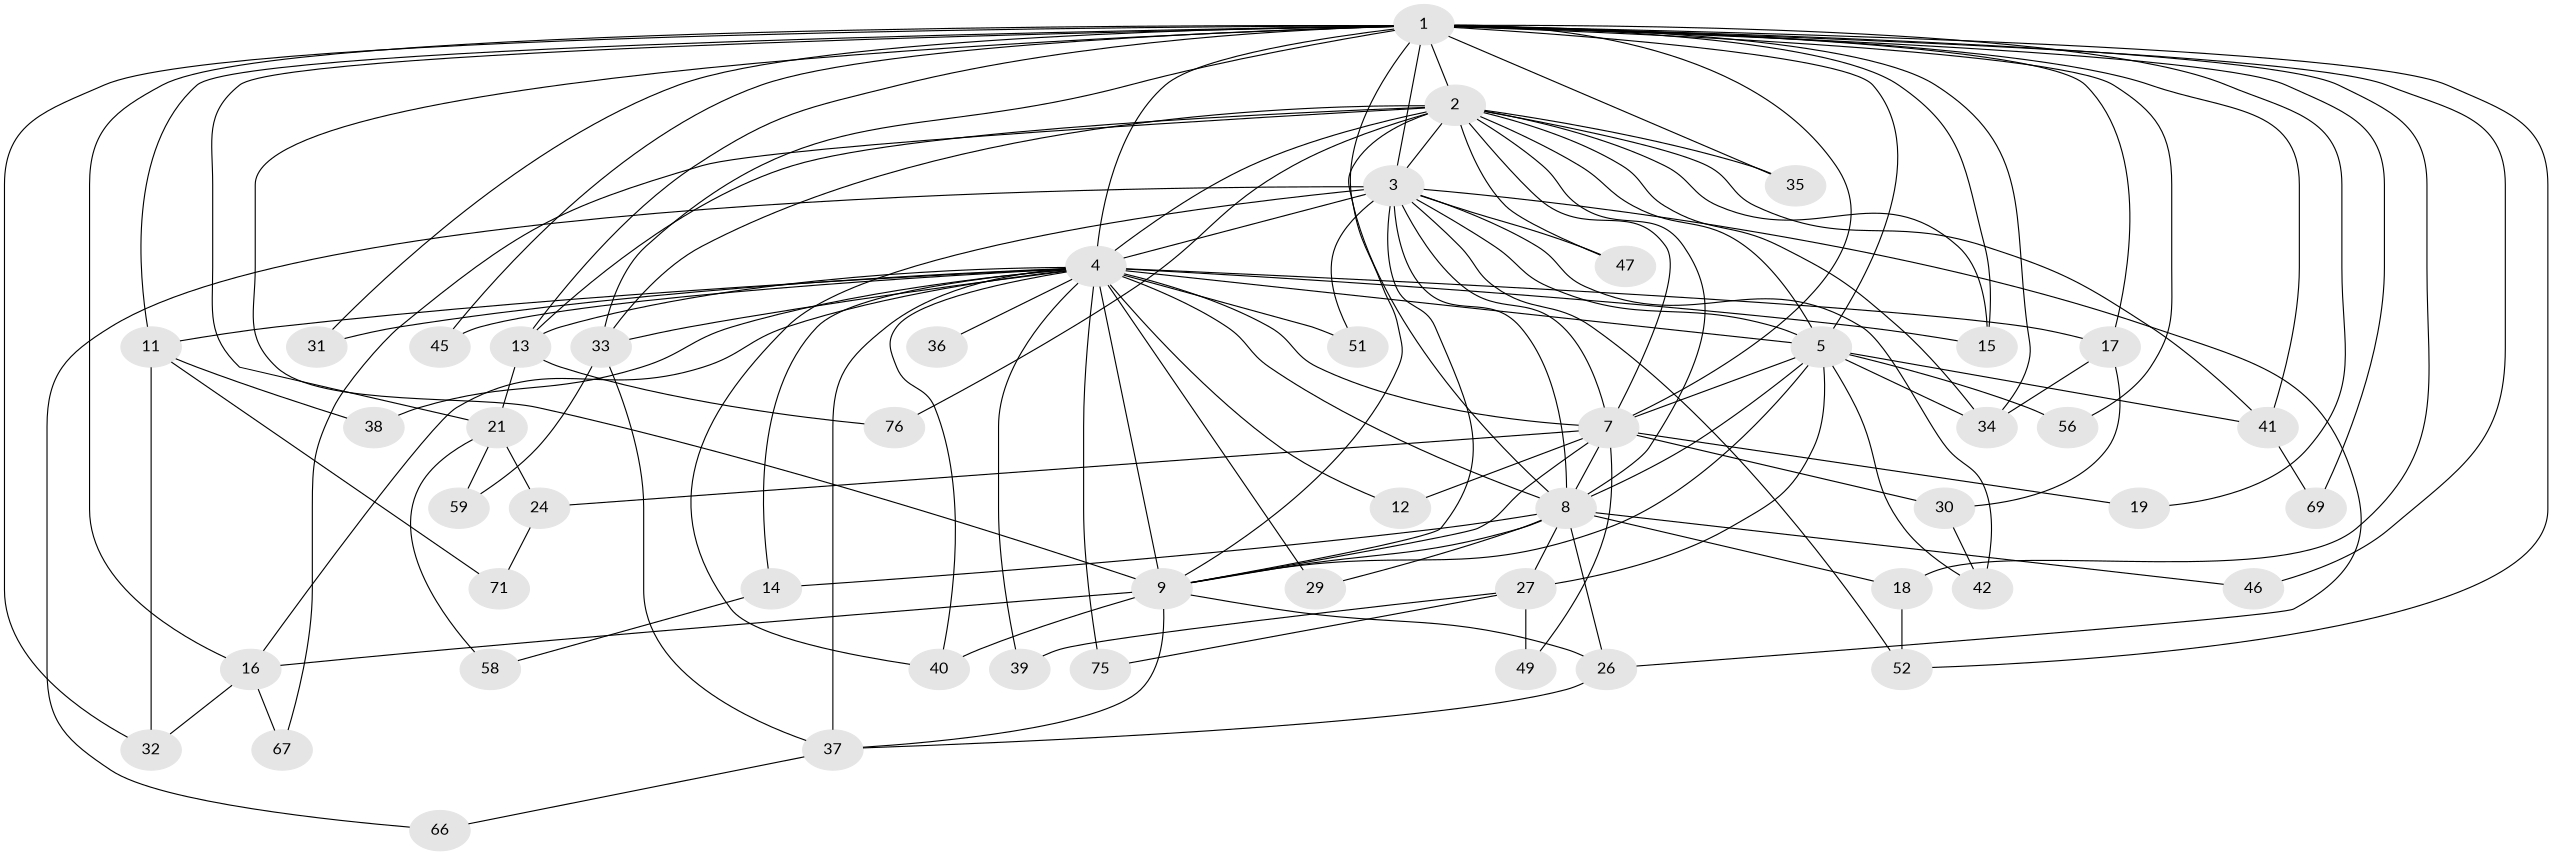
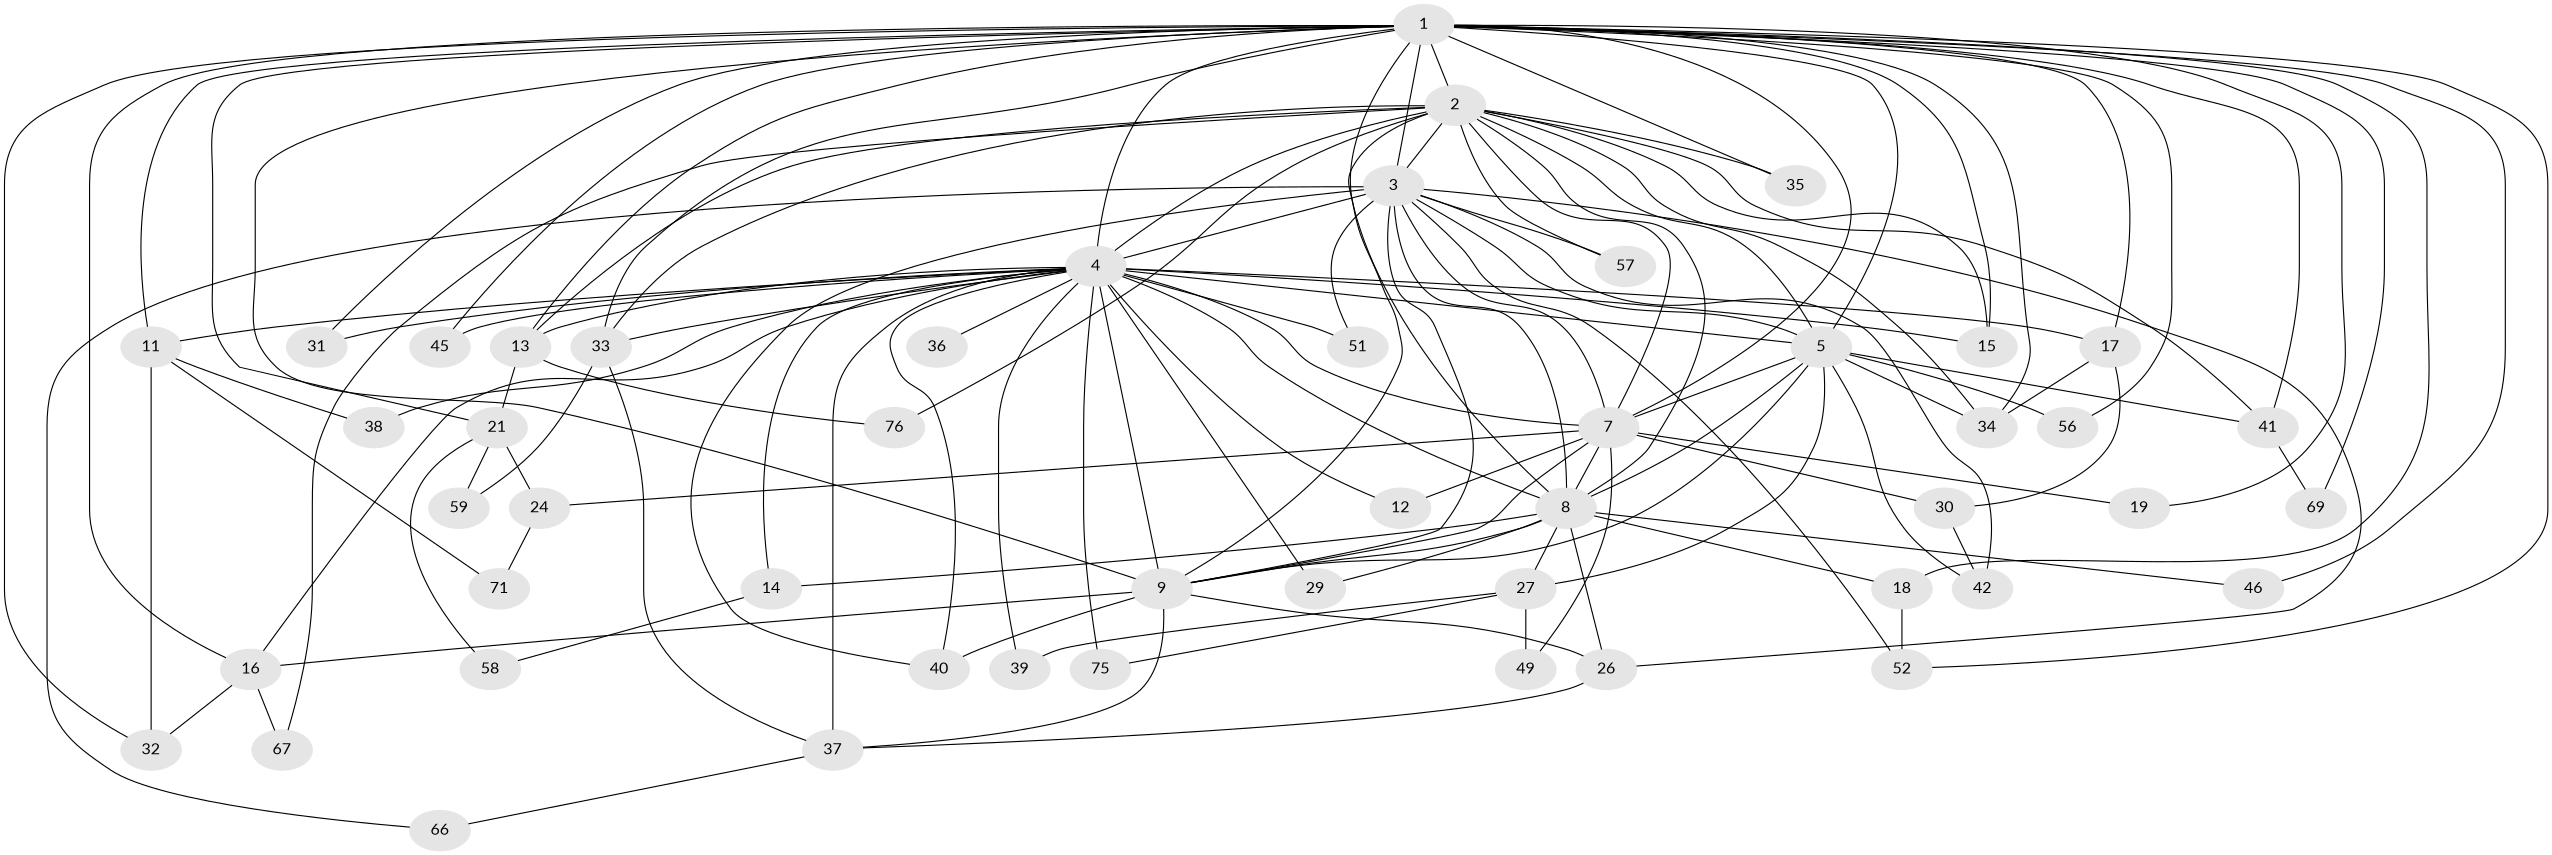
node "47": label "47" -> "57"
